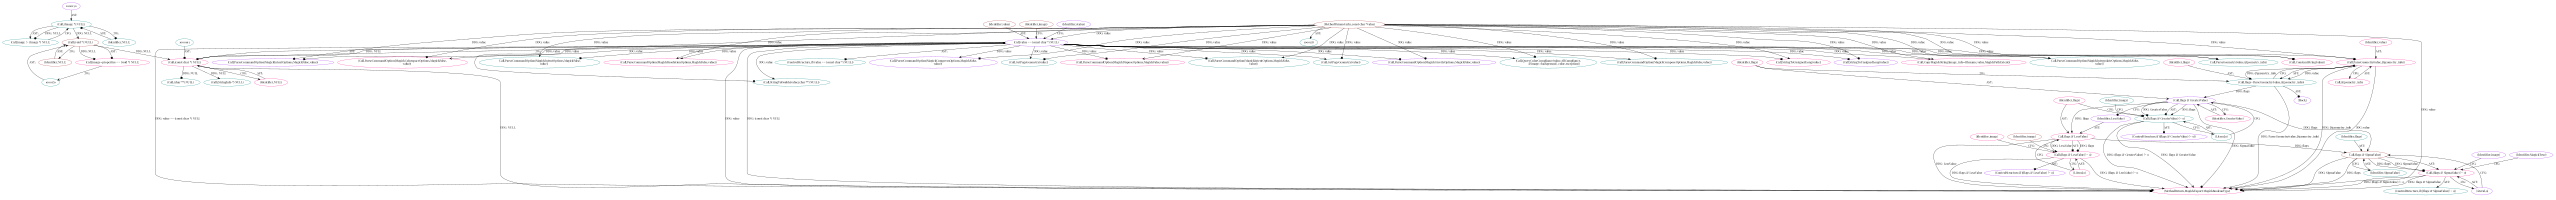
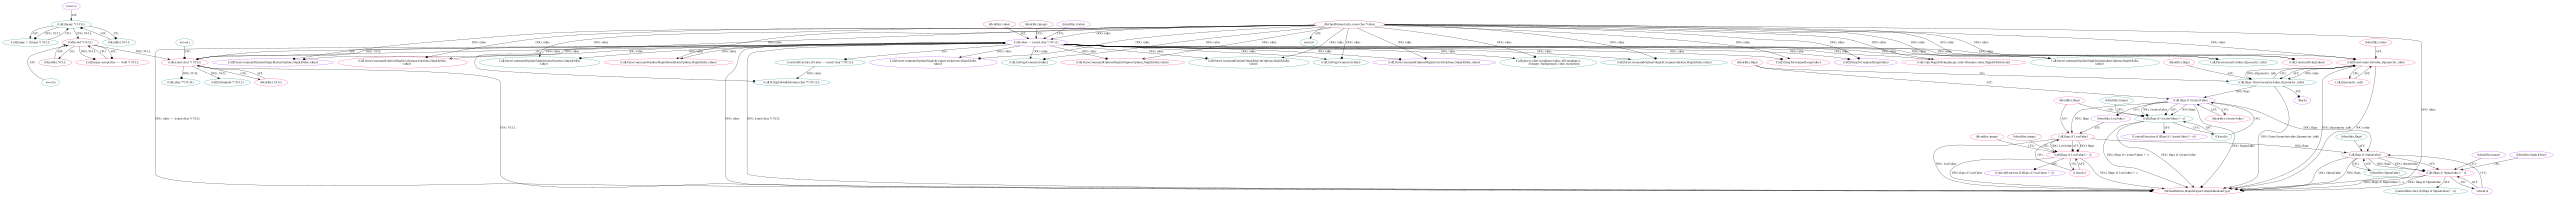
edge "(Call,value == (const char *) NULL)" -> "(Call,StringToDouble(value,(char **) NULL))": now "(ControlStructure,if (value == (const char *) NULL))" -> "(Call,StringToDouble(value,(char **) NULL))"
edge "(Call,image->properties == (void *) NULL)" -> "1000179": now "(Call,image->properties == (void *) NULL)" -> "(Call,(void *) NULL)"
